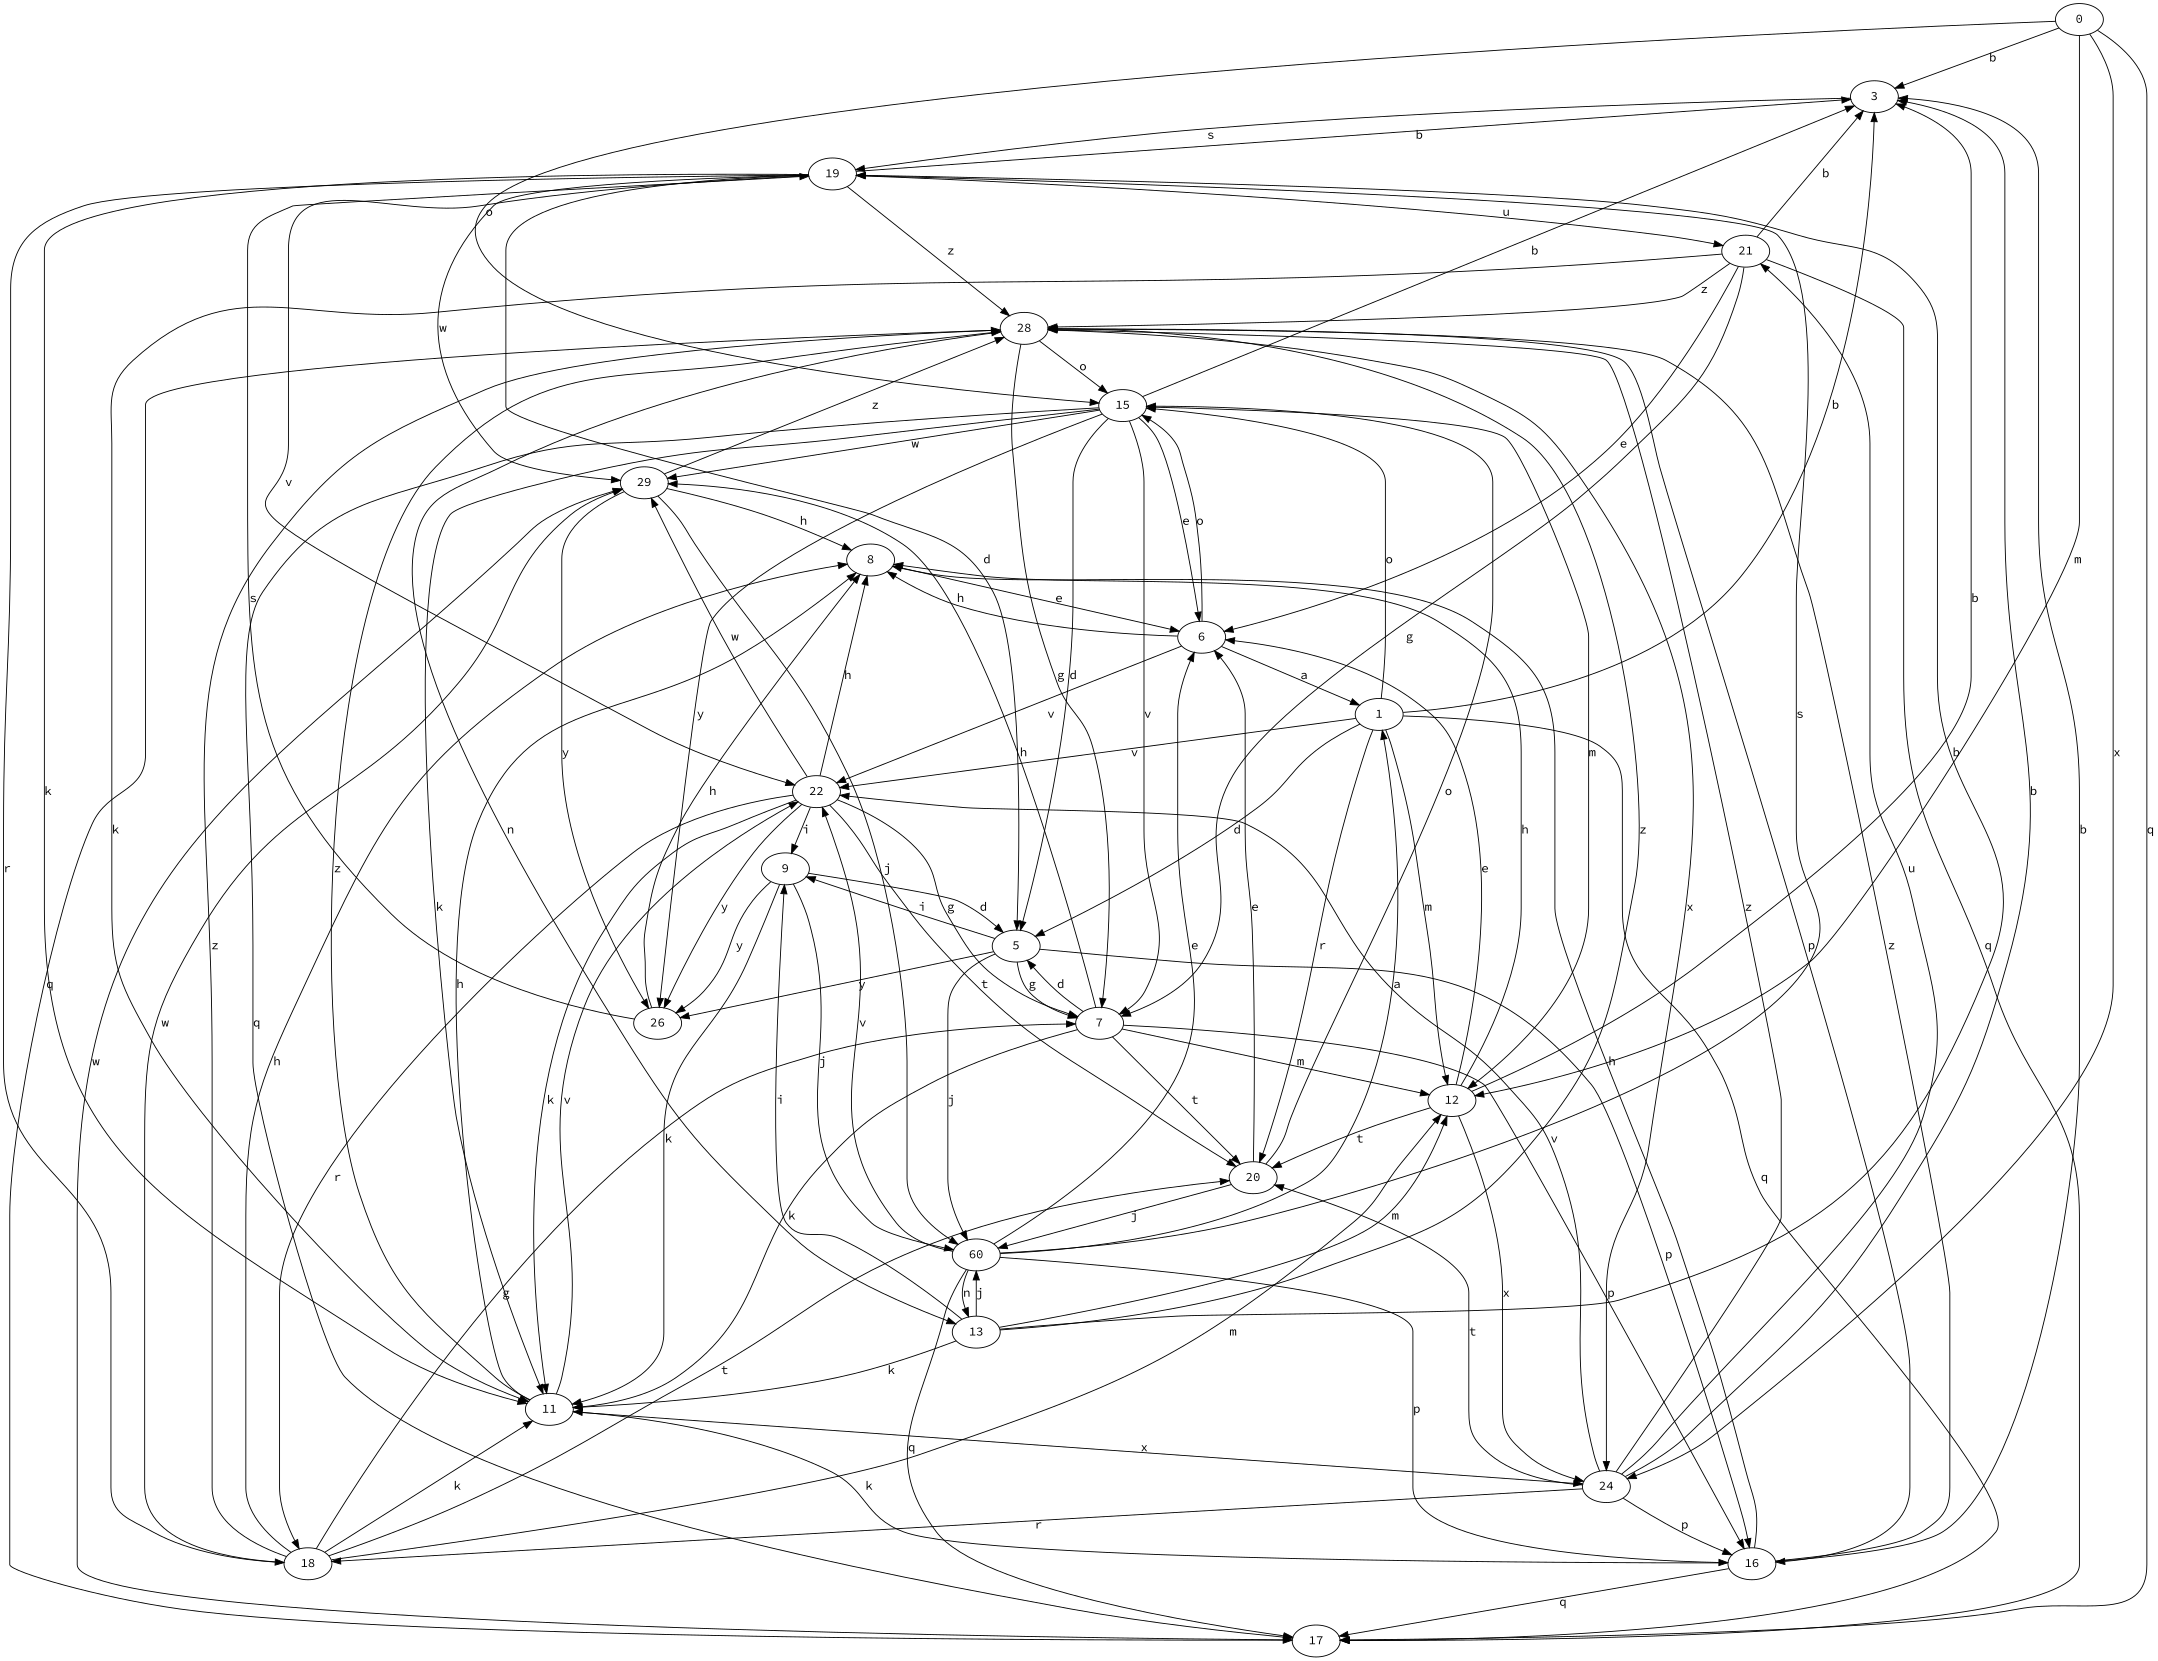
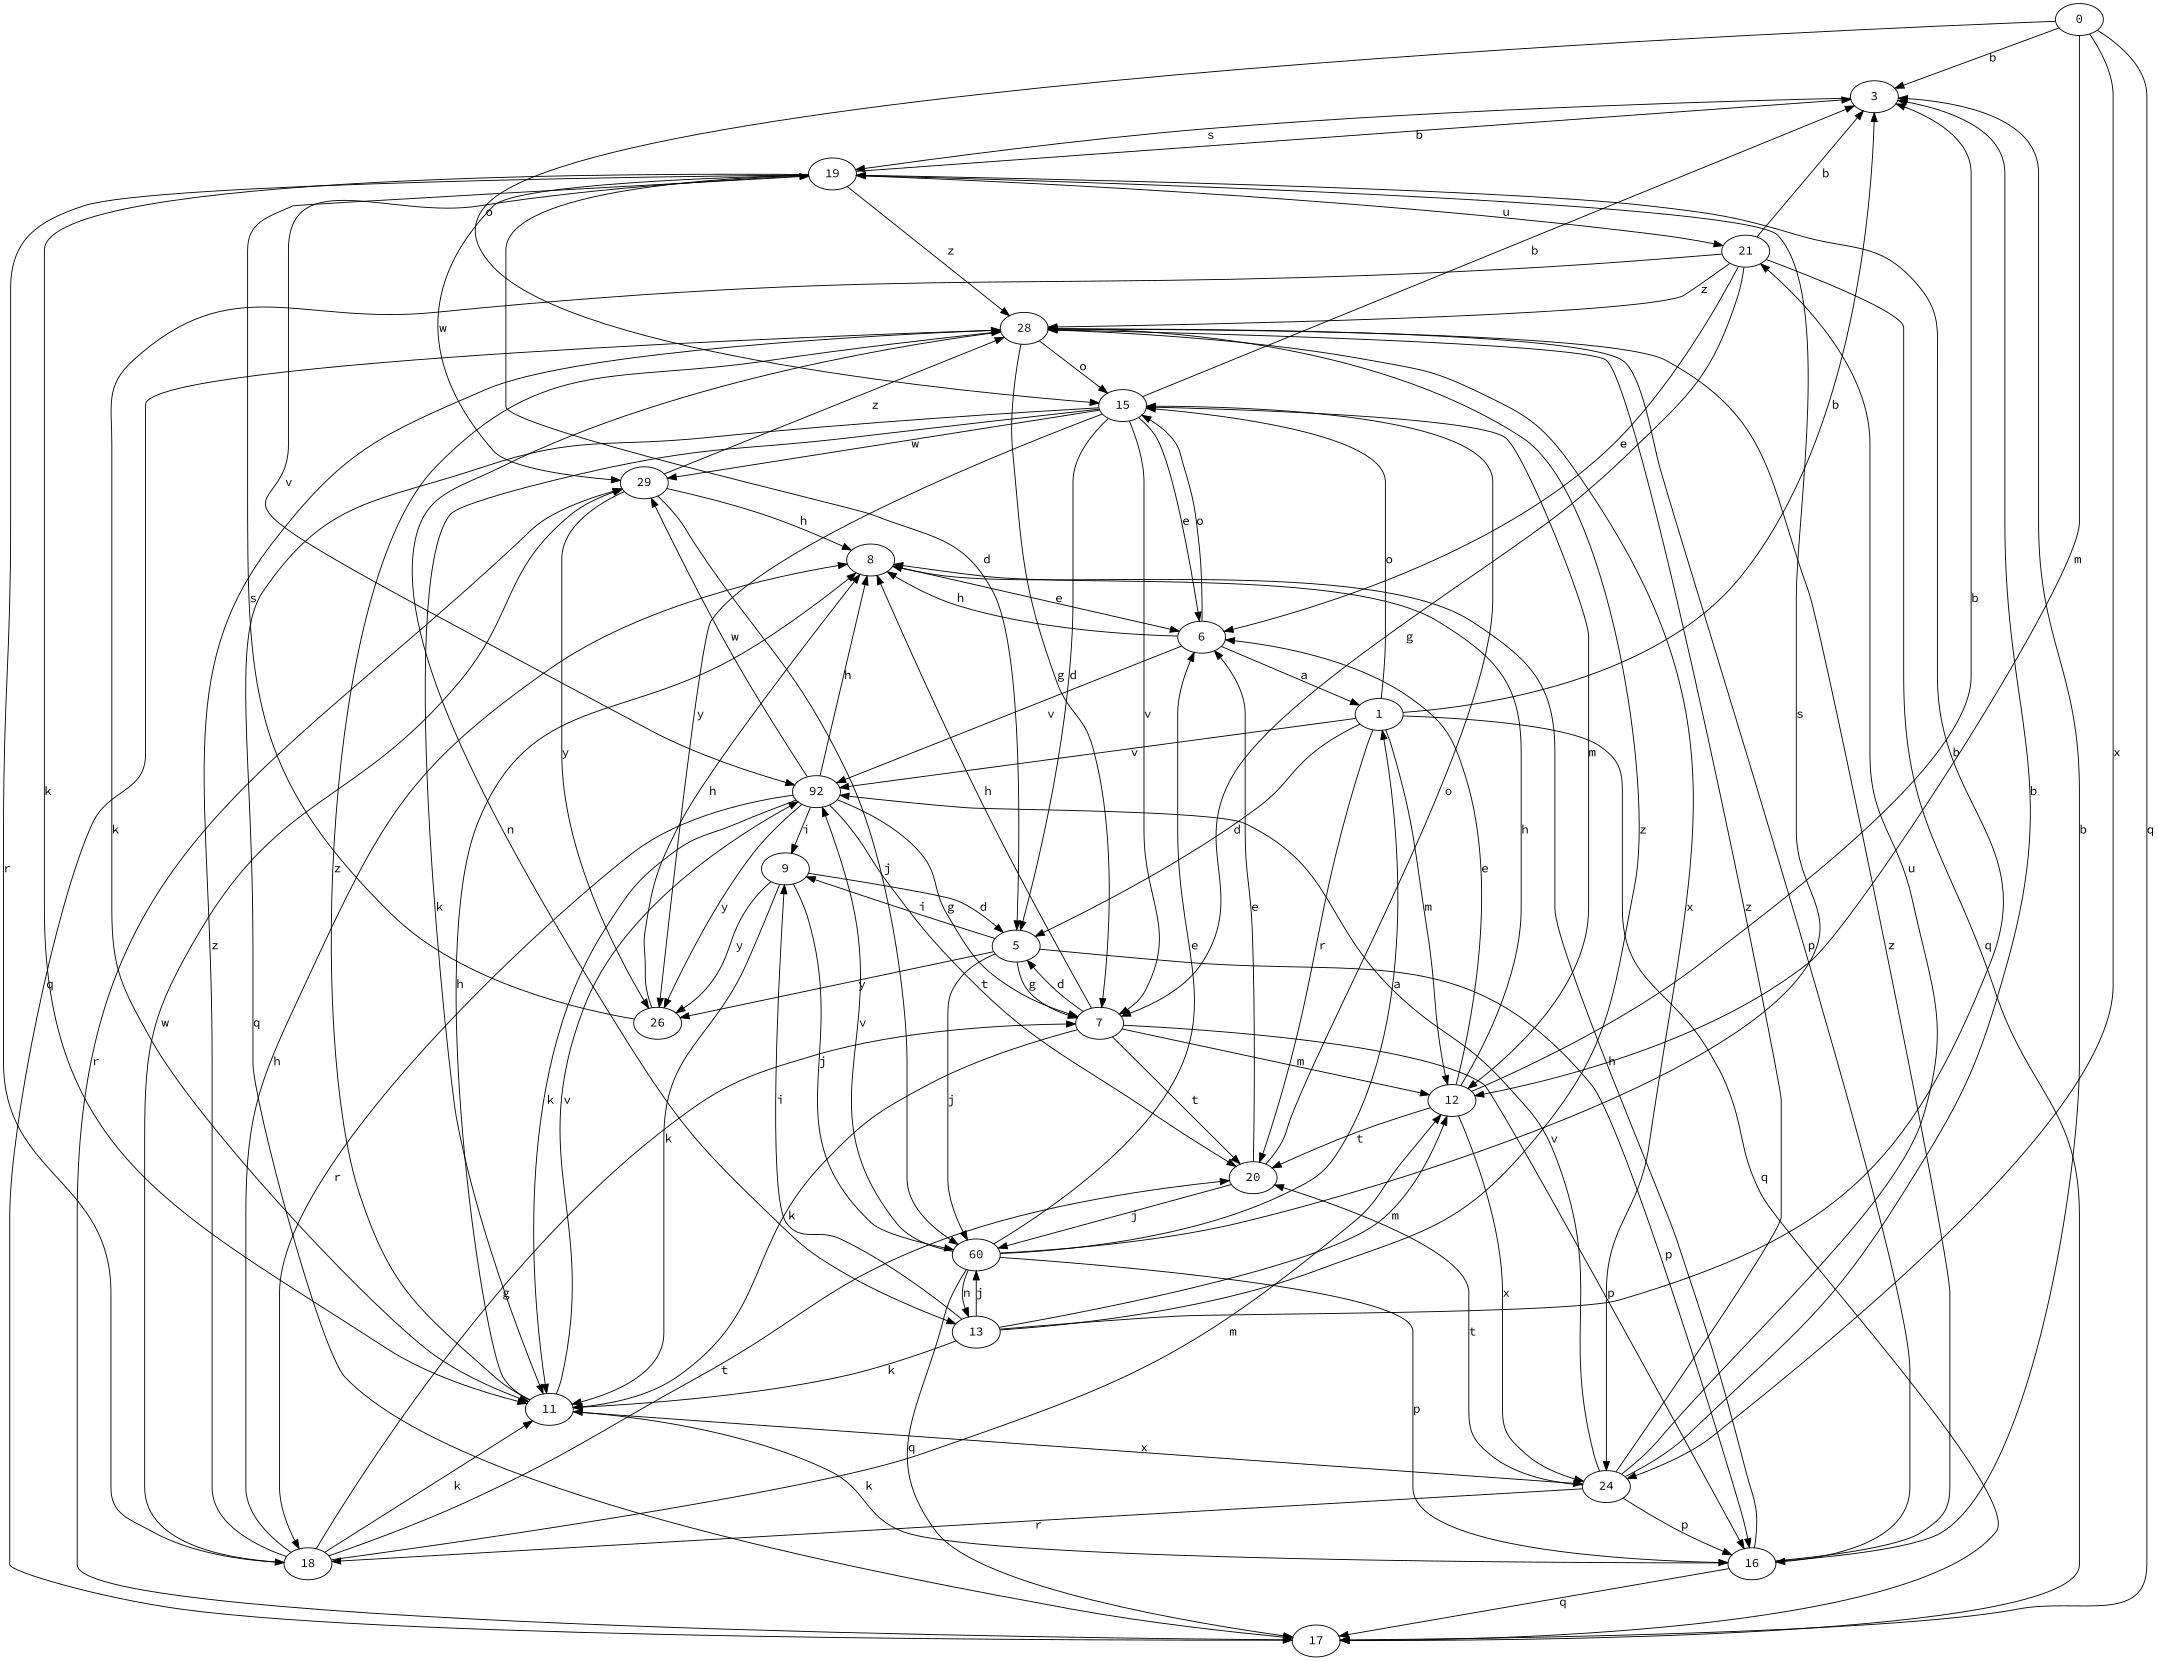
edge "7" -> "29": now "7" -> "8"
node "22": label "22" -> "92"
edge "17" -> "29": label "w" -> "r"
